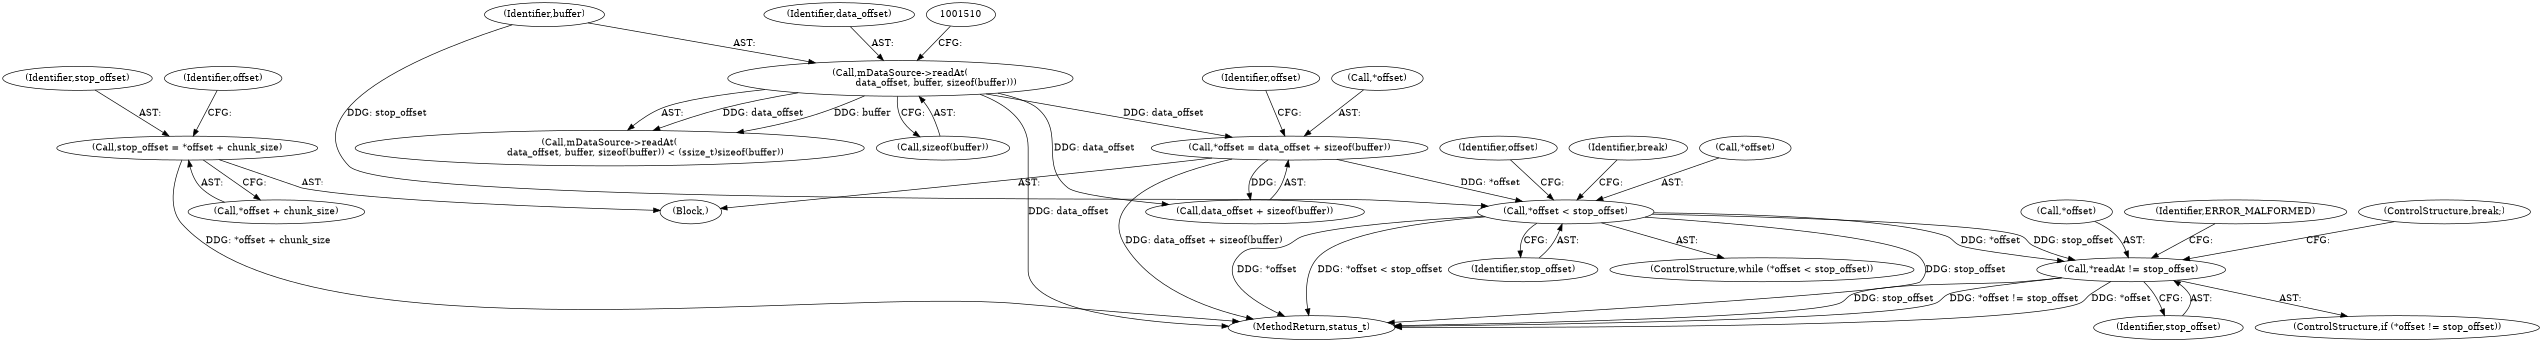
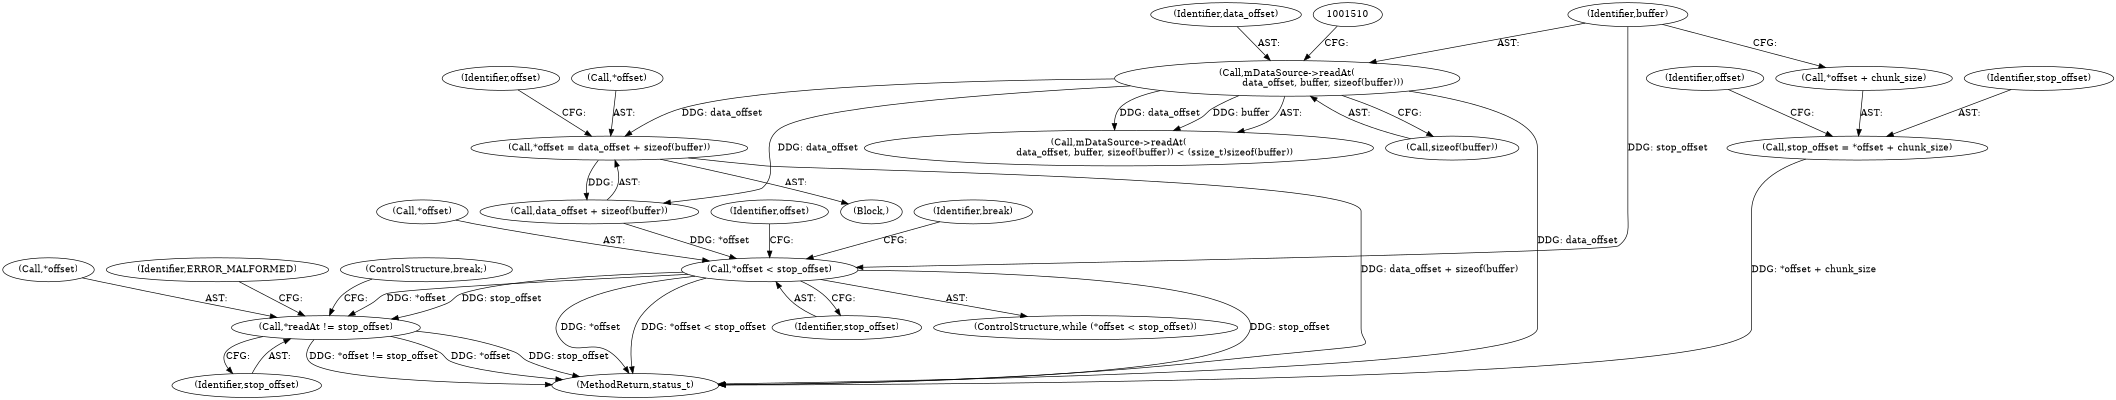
edge "(Call,stop_offset = *offset + chunk_size)" -> "(Call,*offset + chunk_size)": now "(Identifier,buffer)" -> "(Call,*offset + chunk_size)"
edge "(Call,*offset = data_offset + sizeof(buffer))" -> "(Call,*offset < stop_offset)": now "(Call,data_offset + sizeof(buffer))" -> "(Call,*offset < stop_offset)"
edge "(Call,stop_offset = *offset + chunk_size)" -> "(Block,)": removed, label "AST:"
node "(ControlStructure,if (*offset != stop_offset))": removed
